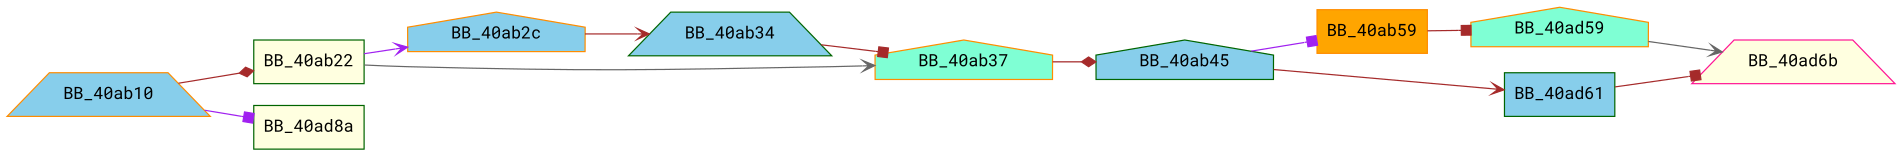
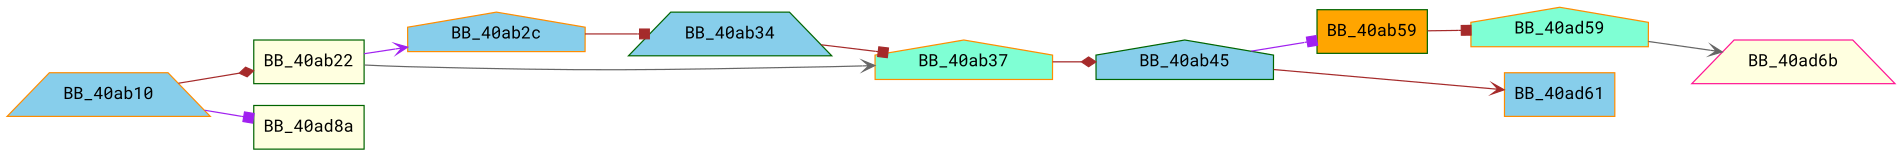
node "BB_40ab59": color darkorange -> darkgreen
edge "BB_40ab2c" -> "BB_40ab34": arrowhead vee -> box
edge "BB_40ad61" -> "BB_40ad6b": removed
node "BB_40ad61": color darkgreen -> darkorange
